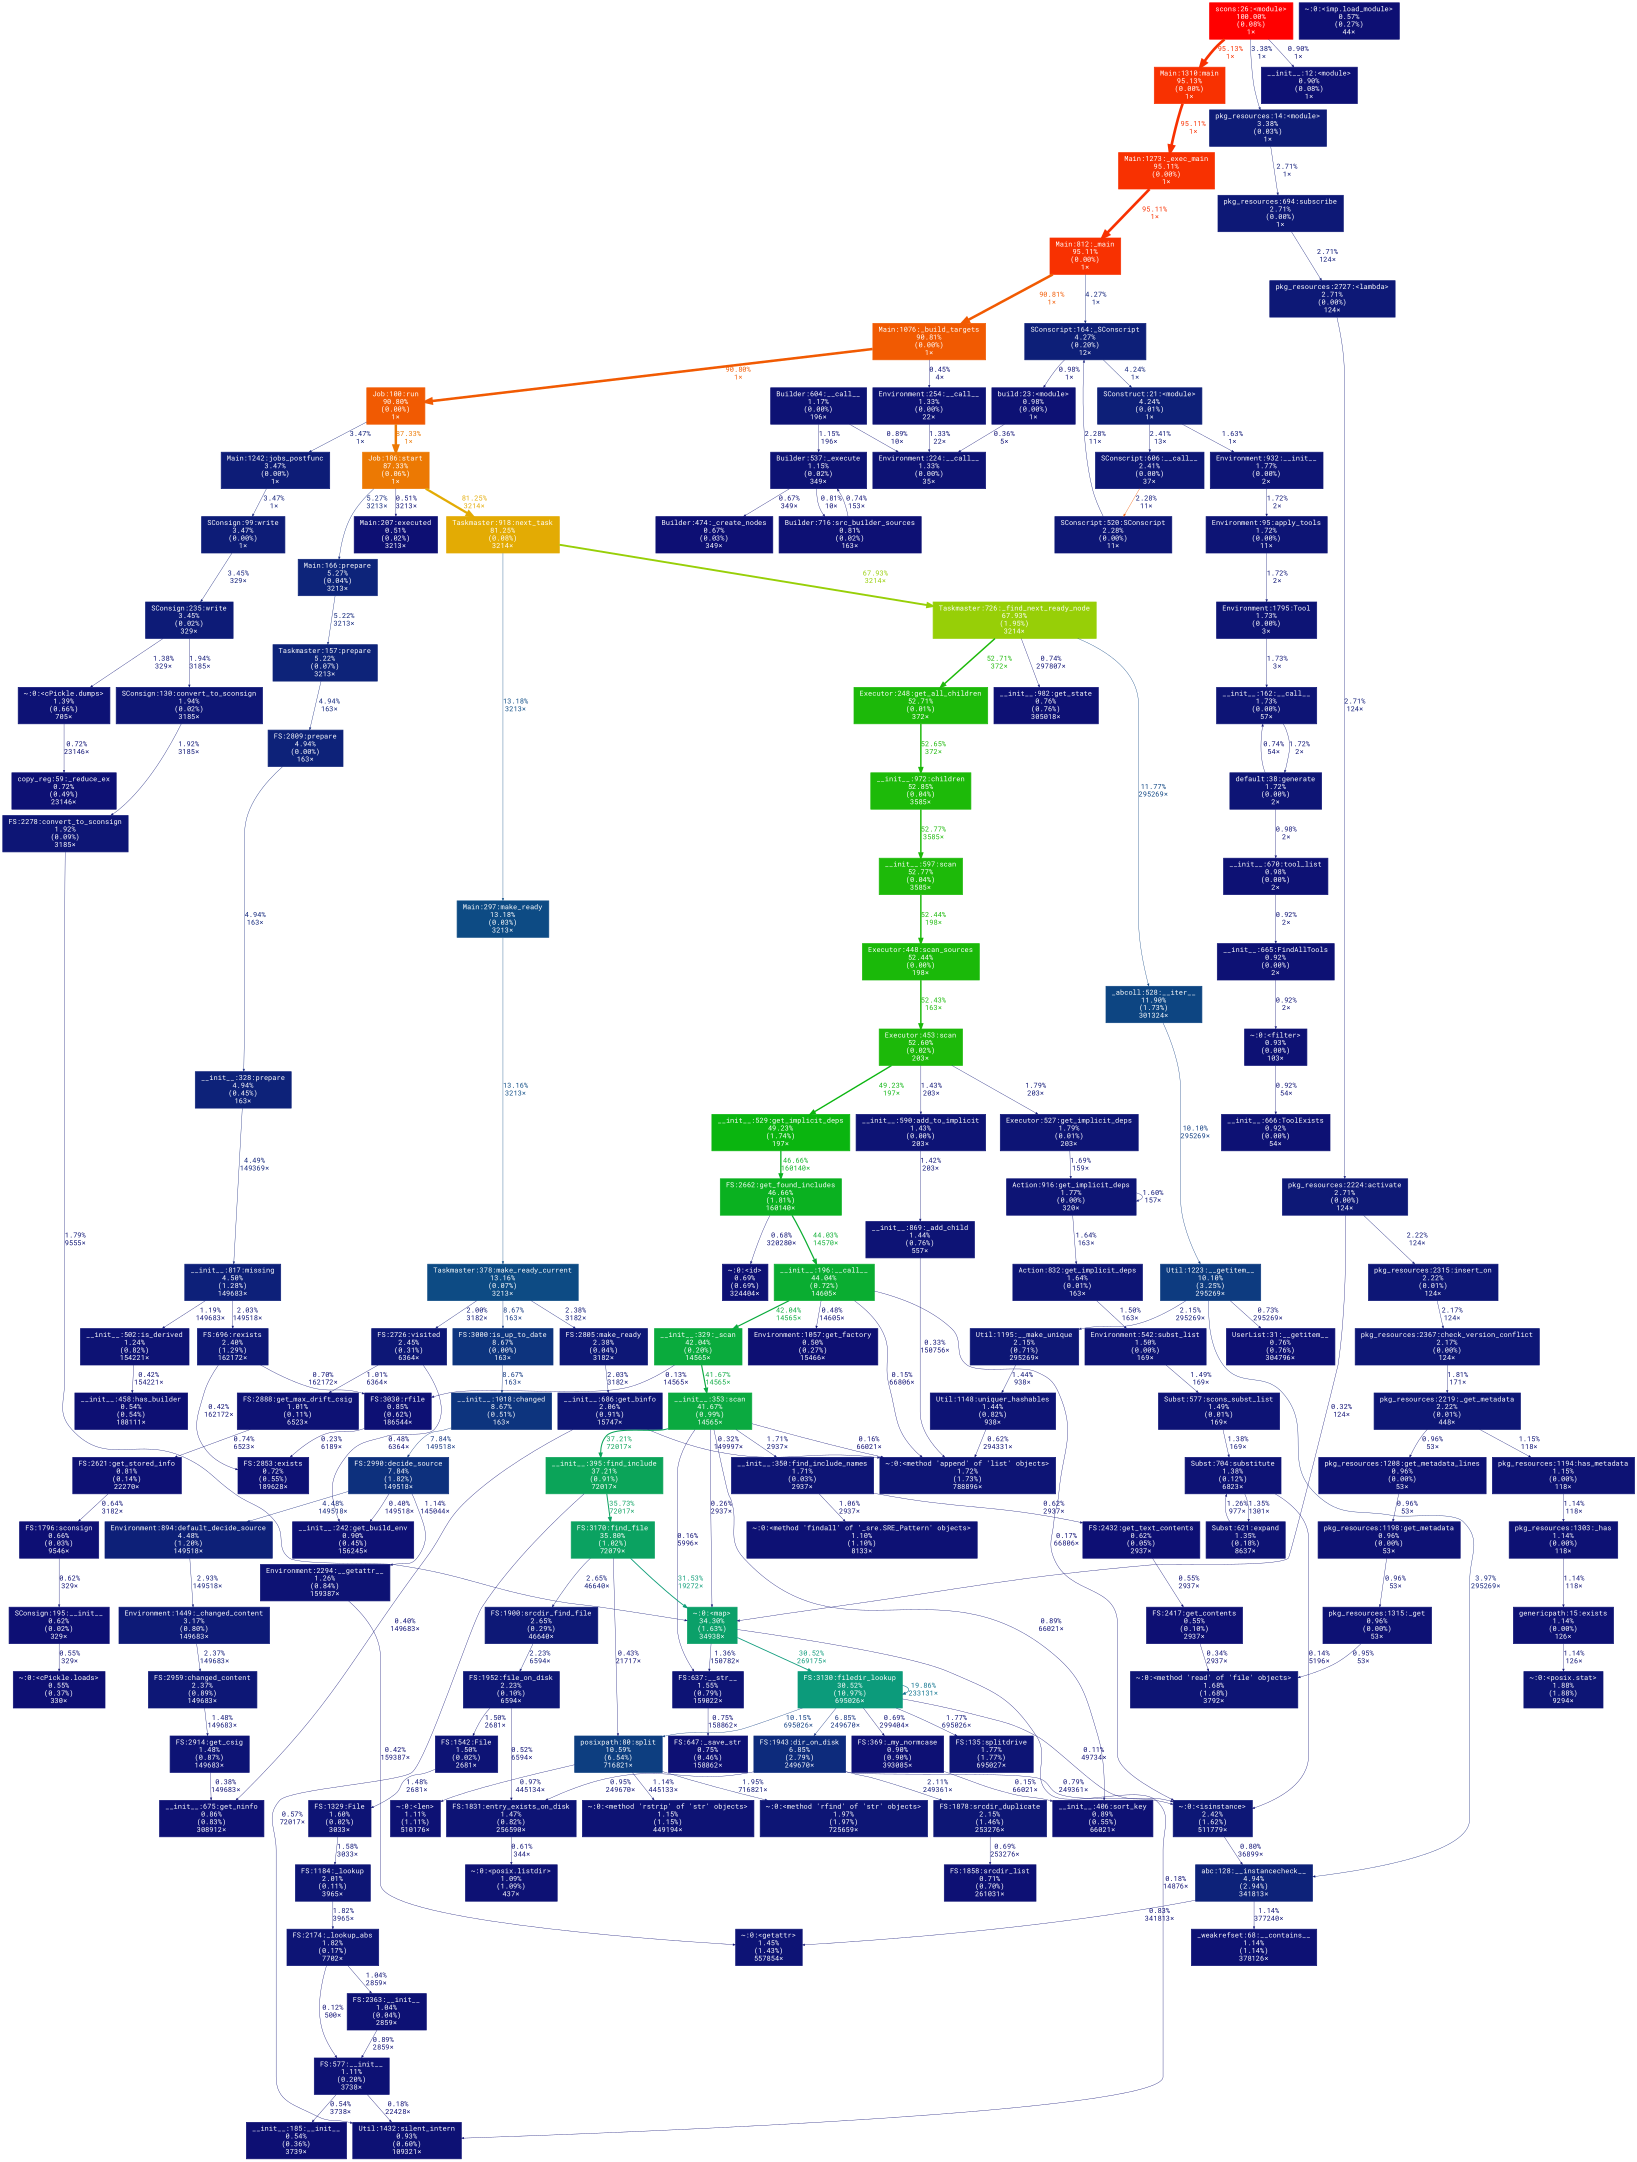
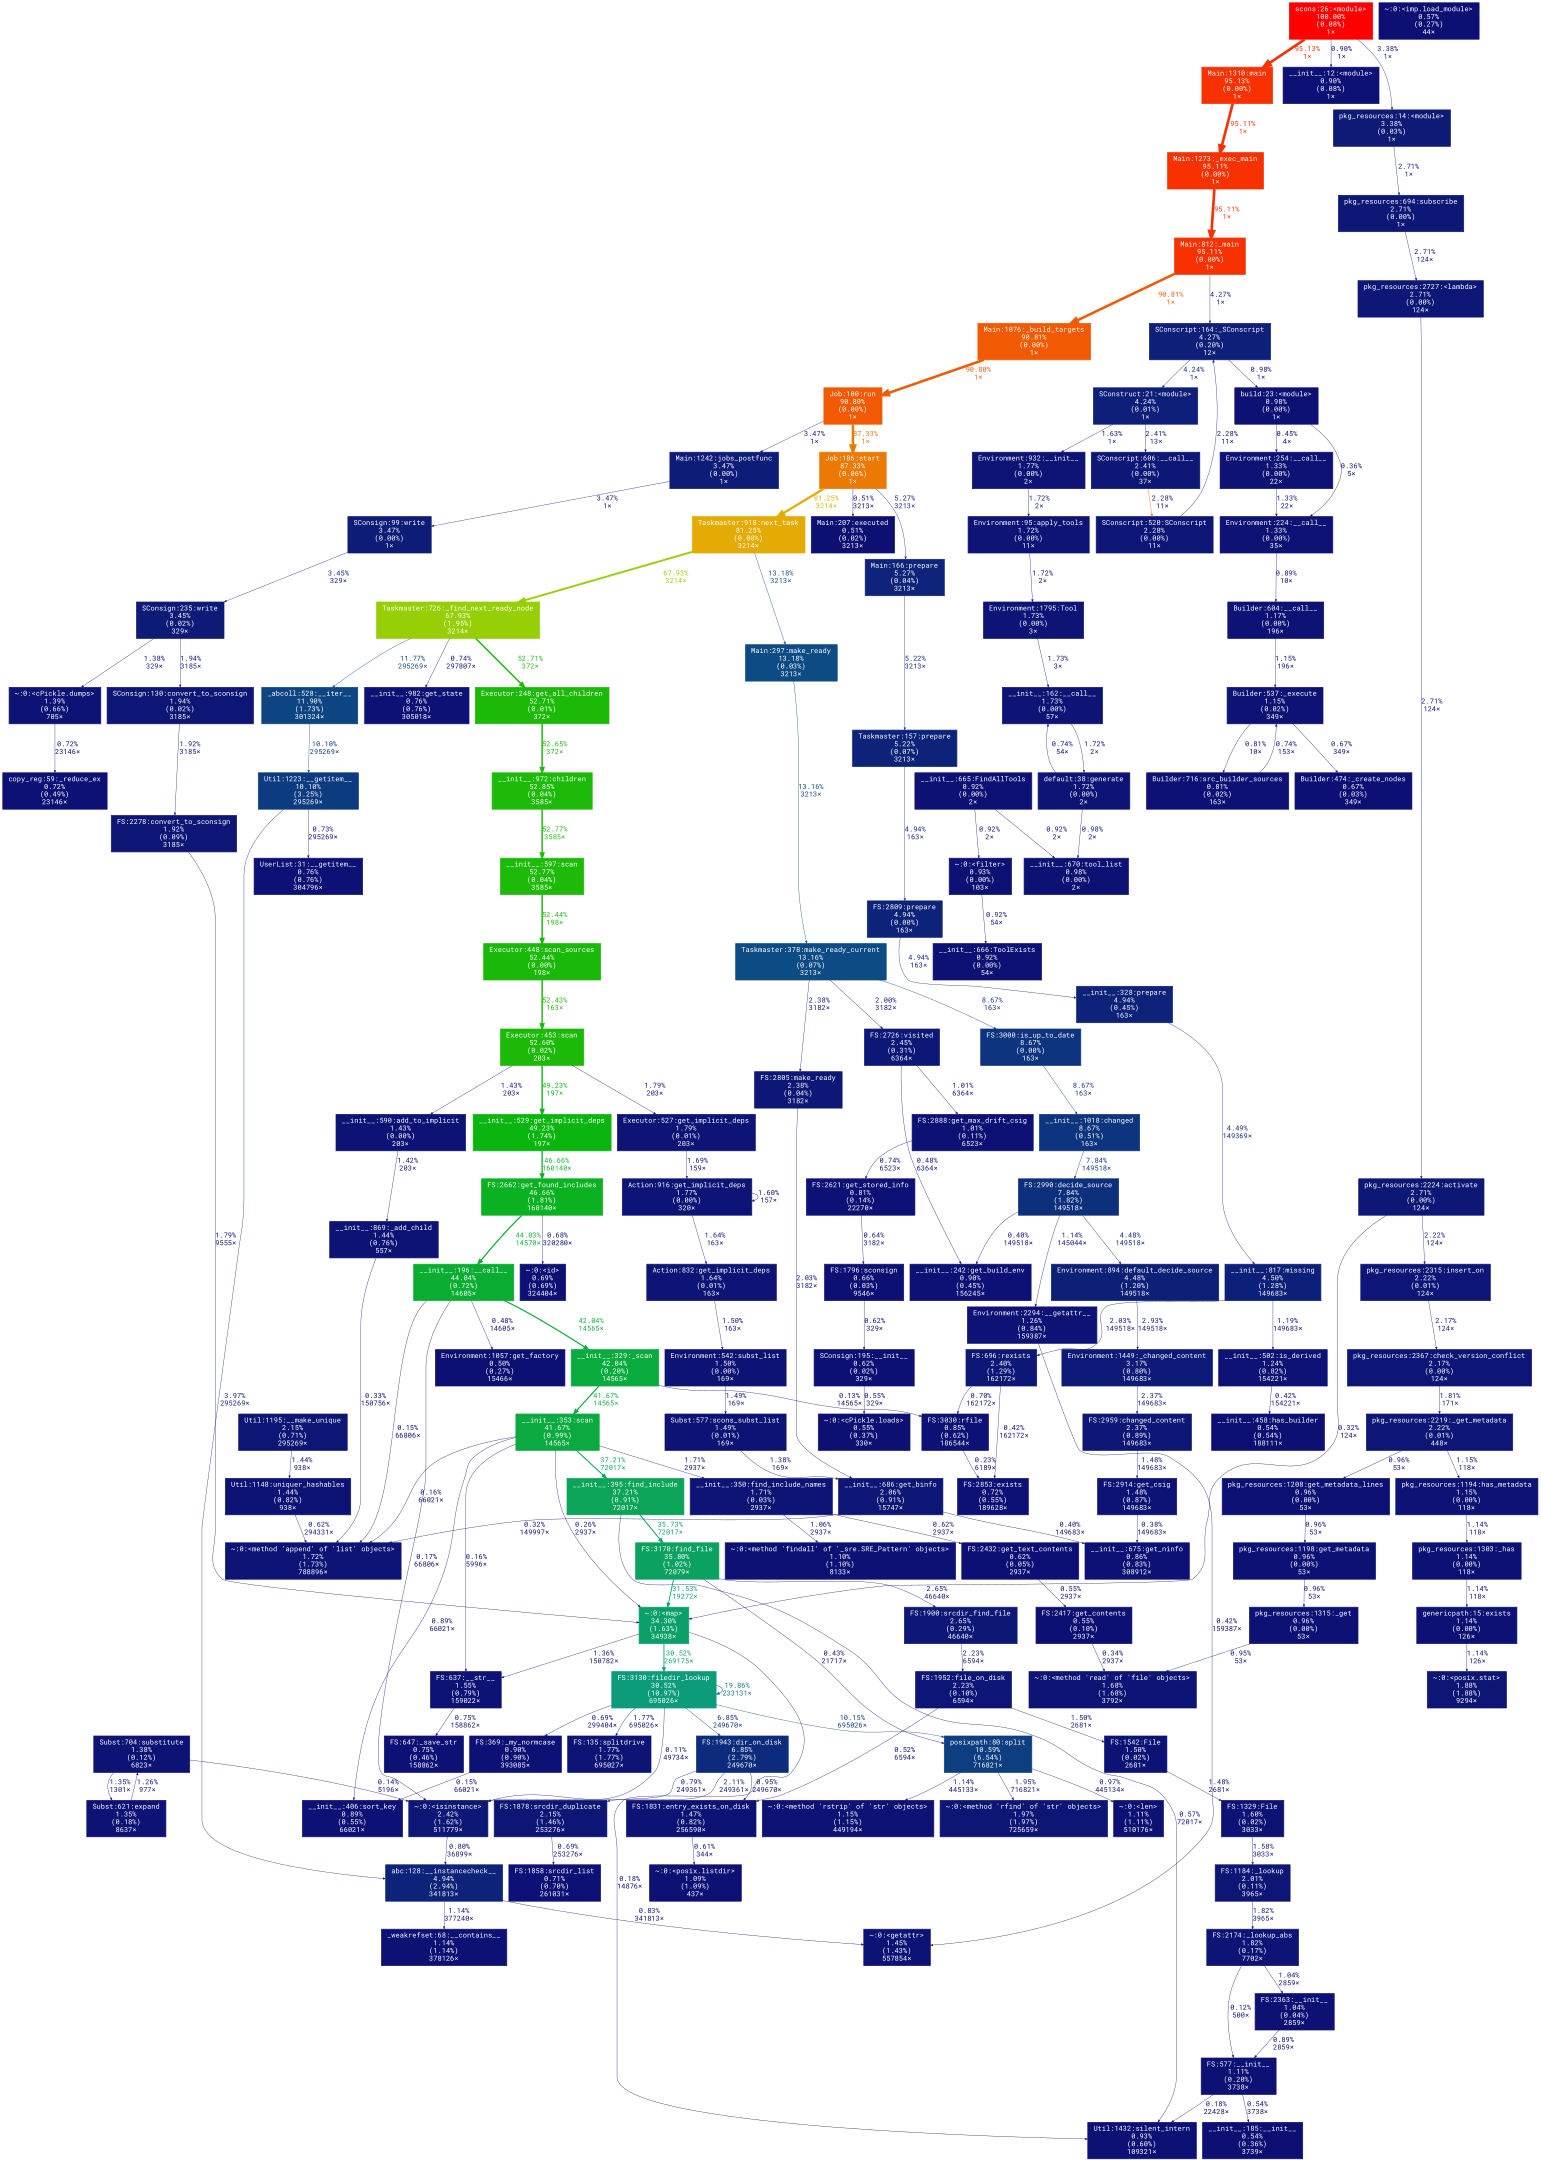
edge "Main:1076:_build_targets 90.81% (0.00%) 1×" -> "Environment:254:__call__ 1.33% (0.00%) 22×": now "build:23:<module> 0.98% (0.00%) 1×" -> "Environment:254:__call__ 1.33% (0.00%) 22×"
edge "Builder:604:__call__ 1.17% (0.00%) 196×" -> "Environment:224:__call__ 1.33% (0.00%) 35×": reversed
edge "__init__:670:tool_list 0.98% (0.00%) 2×" -> "__init__:665:FindAllTools 0.92% (0.00%) 2×": reversed
edge "Util:1223:__getitem__ 10.10% (3.25%) 295269×" -> "Util:1195:__make_unique 2.15% (0.71%) 295269×": removed, label "2.15% 295269×"
edge "Subst:577:scons_subst_list 1.49% (0.01%) 169×" -> "Subst:704:substitute 1.38% (0.12%) 6823×": now "Subst:577:scons_subst_list 1.49% (0.01%) 169×" -> "__init__:686:get_binfo 2.06% (0.91%) 15747×"
